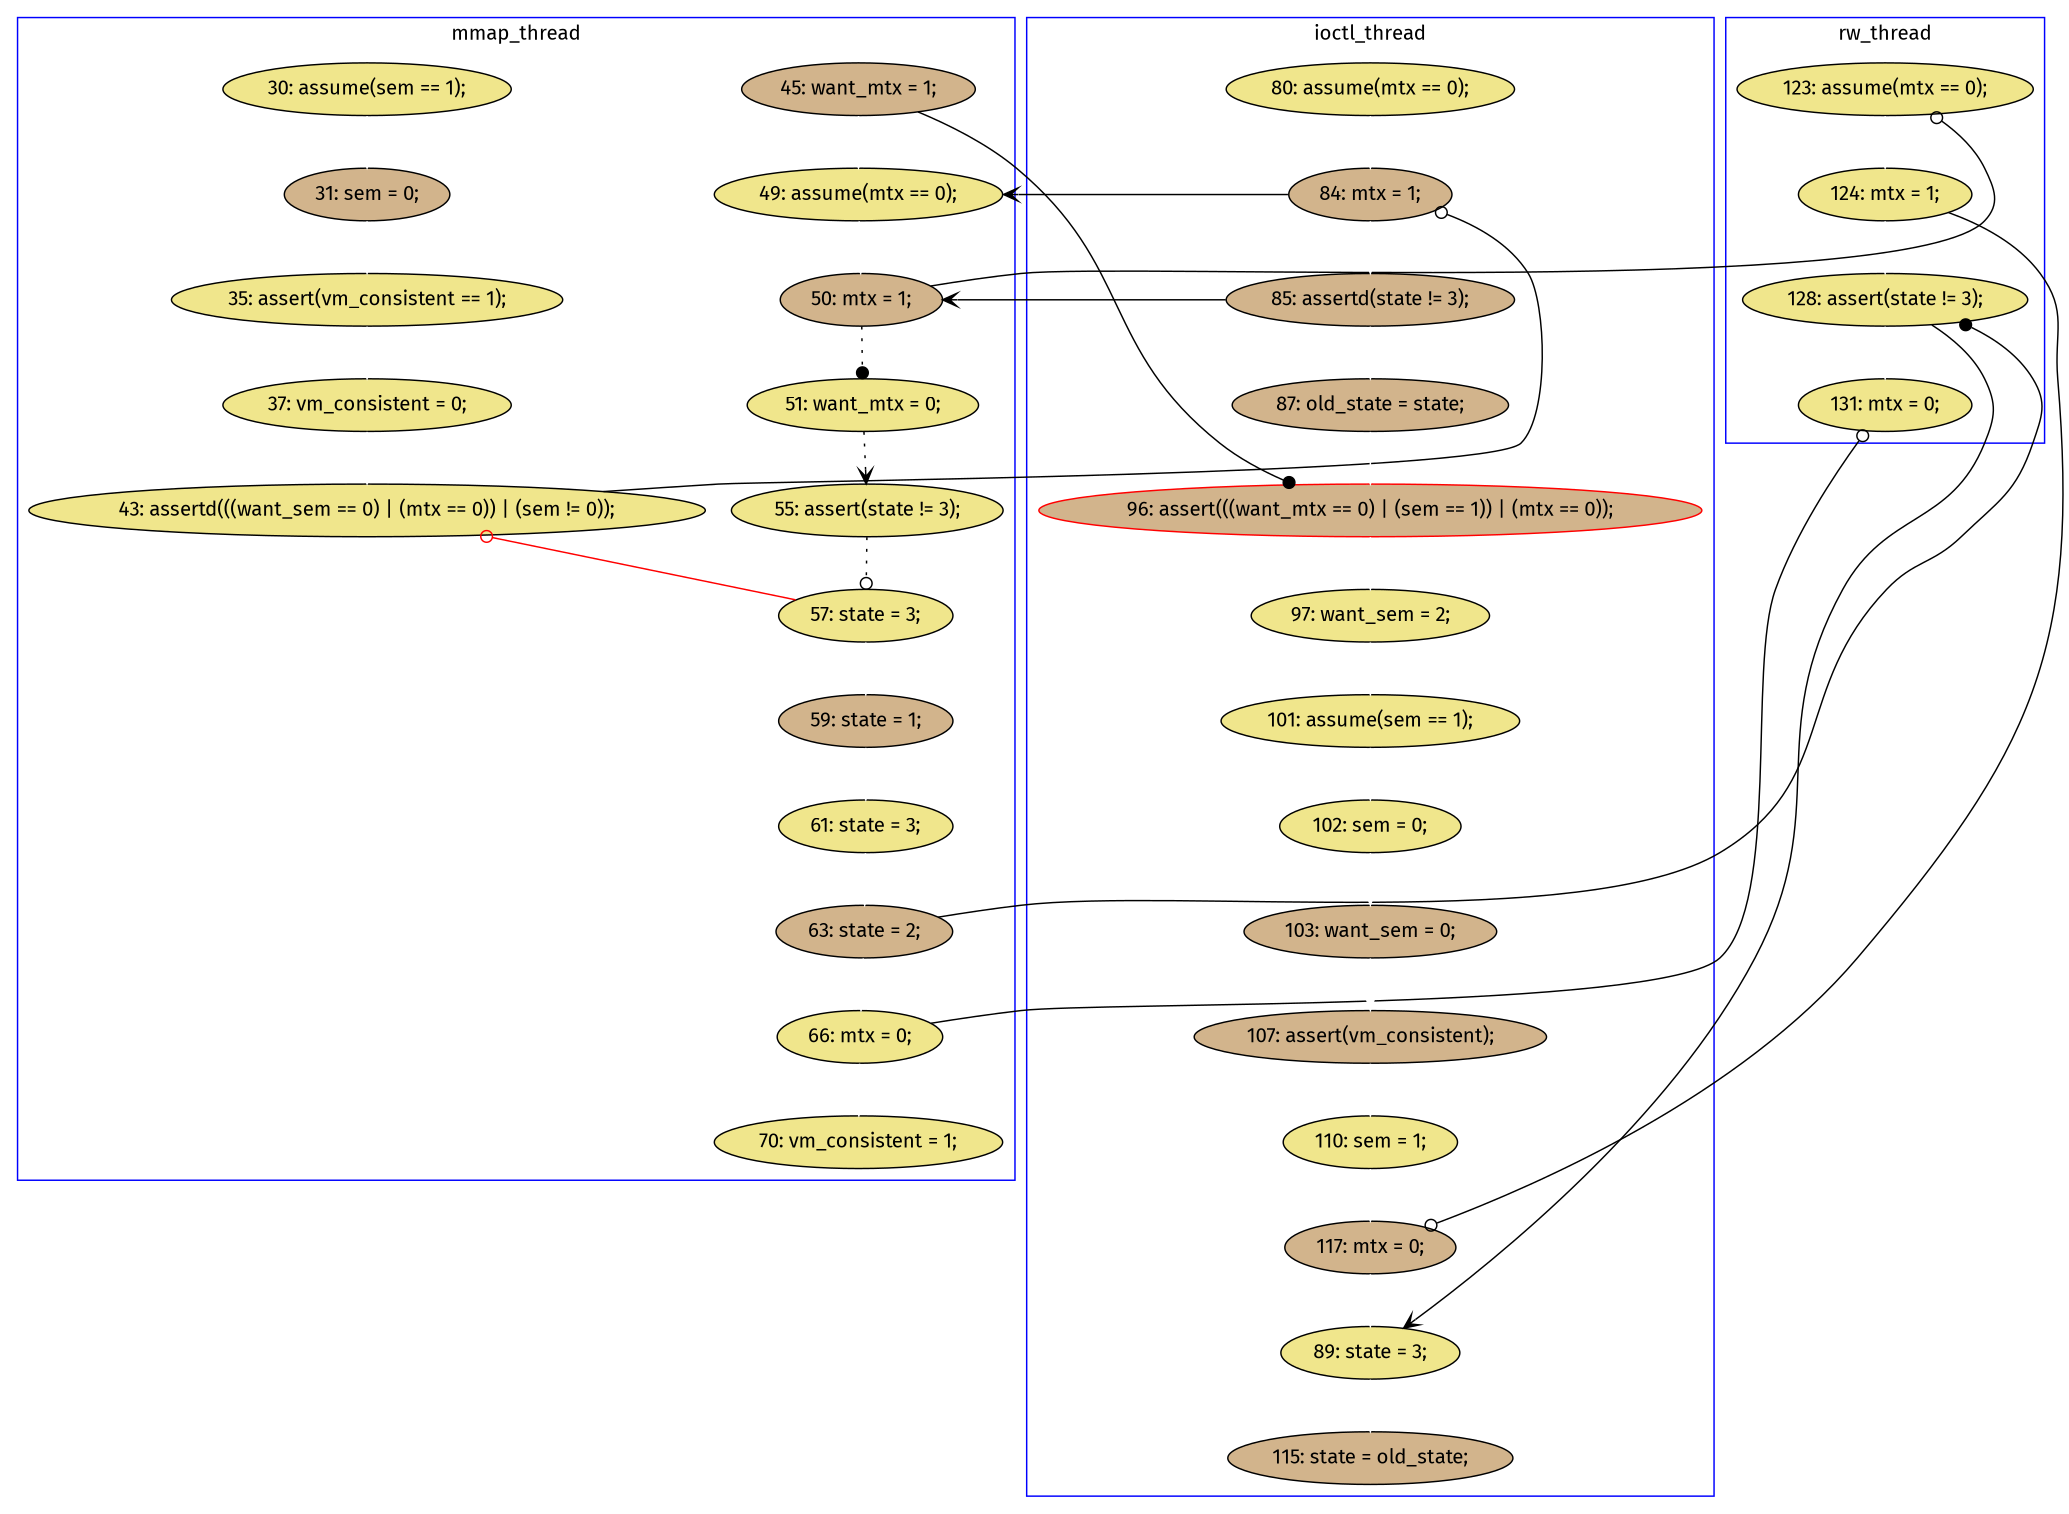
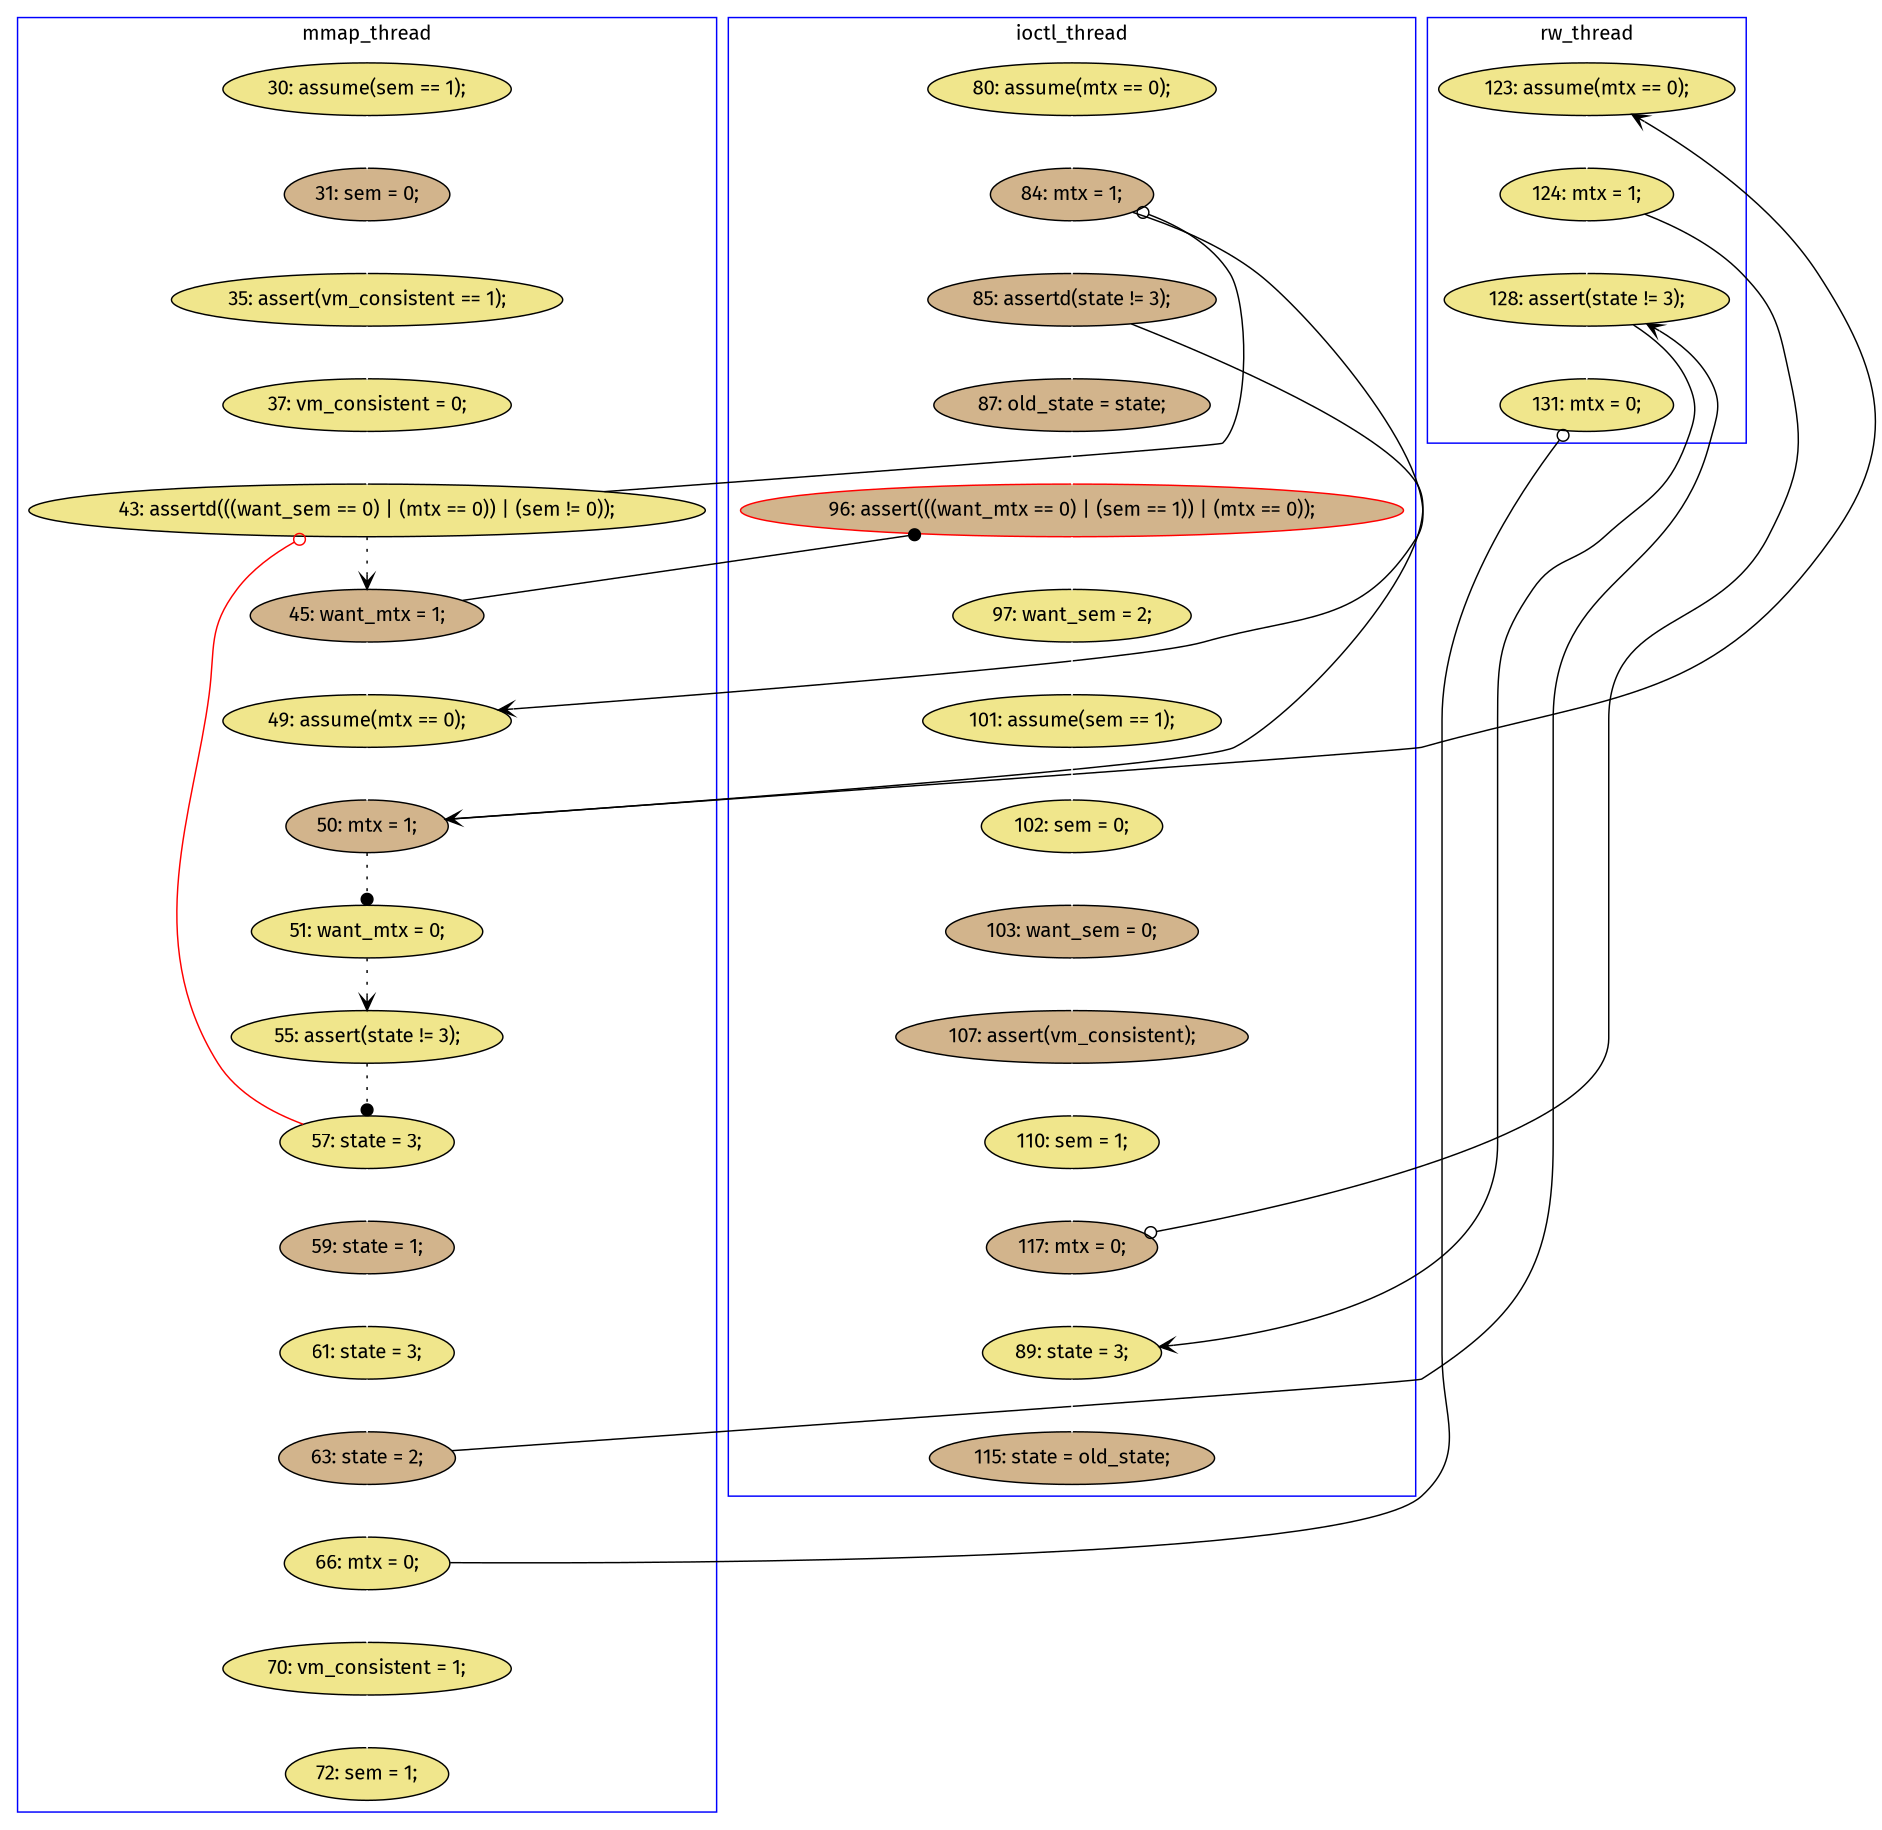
edge "50: mtx = 1;" -> "123: assume(mtx == 0);": arrowhead odot -> vee
edge "43: assertd(((want_sem == 0) | (mtx == 0)) | (sem != 0));" -> "45: want_mtx = 1;": added
edge "55: assert(state != 3);" -> "57: state = 3;": arrowhead odot -> dot
edge "63: state = 2;" -> "128: assert(state != 3);": arrowhead dot -> vee
node "72: sem = 1;": added
